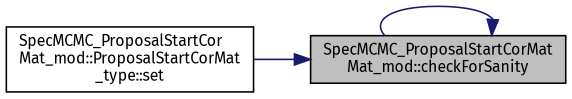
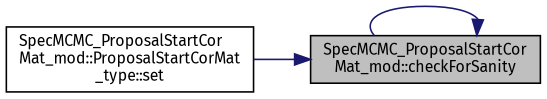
node "SpecMCMC_ProposalStartCorMat Mat_mod::checkForSanity": label "SpecMCMC_ProposalStartCorMat Mat_mod::checkForSanity" -> "SpecMCMC_ProposalStartCor Mat_mod::checkForSanity"
